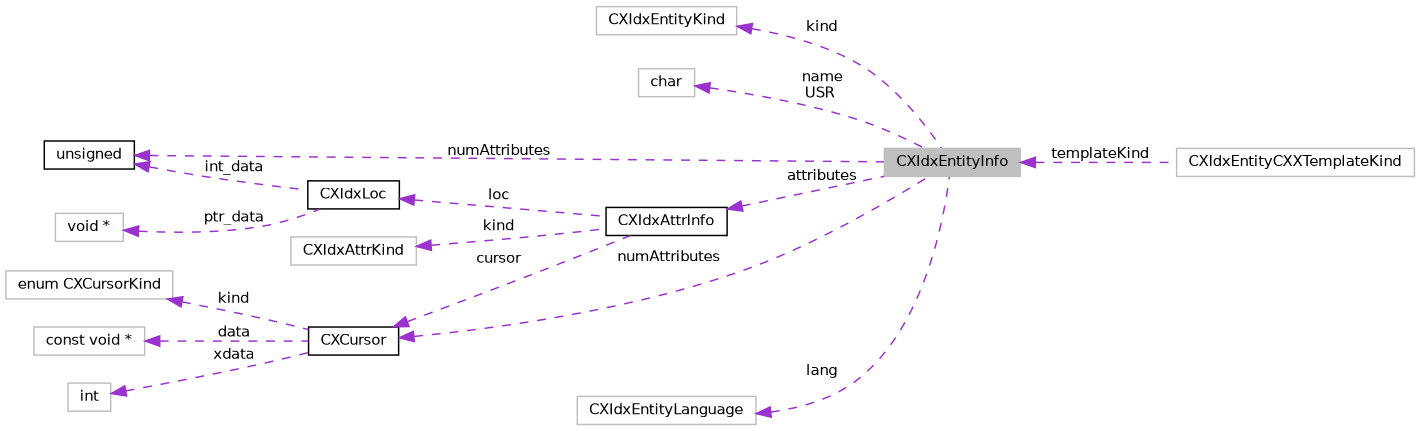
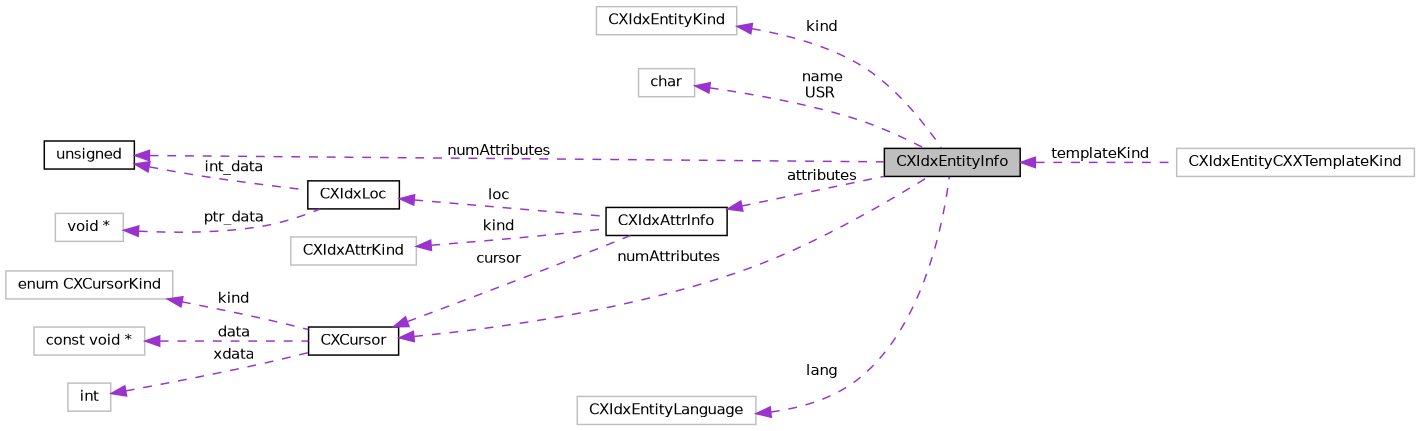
node "CXIdxEntityInfo": color grey75 -> black
